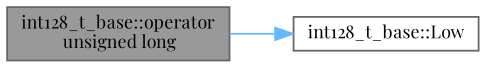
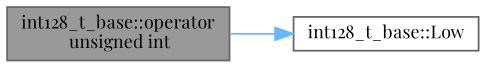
node "int128_t_base::operator unsigned long": label "int128_t_base::operator unsigned long" -> "int128_t_base::operator unsigned int"
